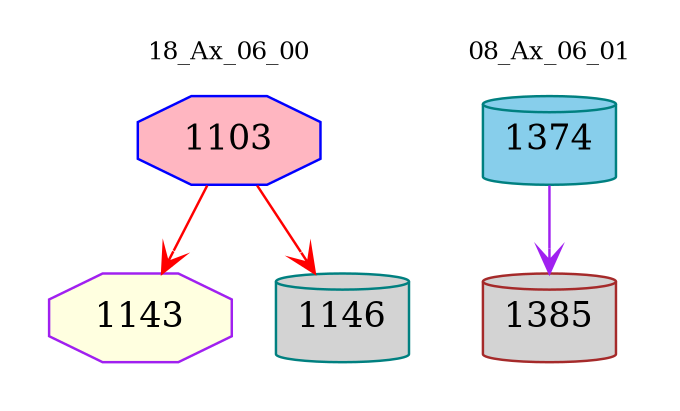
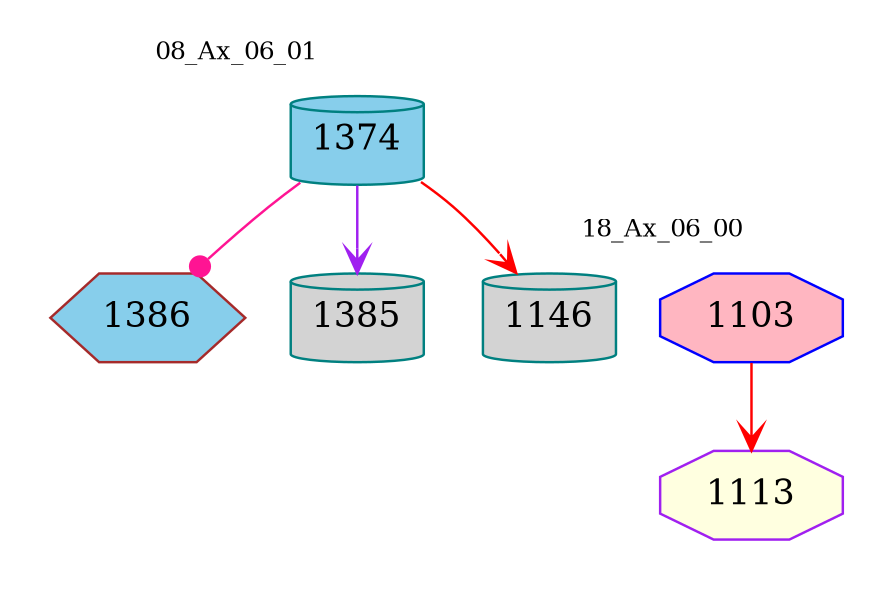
edge "1103" -> "1146": now "1374" -> "1146"
node "1143": label "1143" -> "1113"
node "1386": added
node "1385": color brown -> teal
